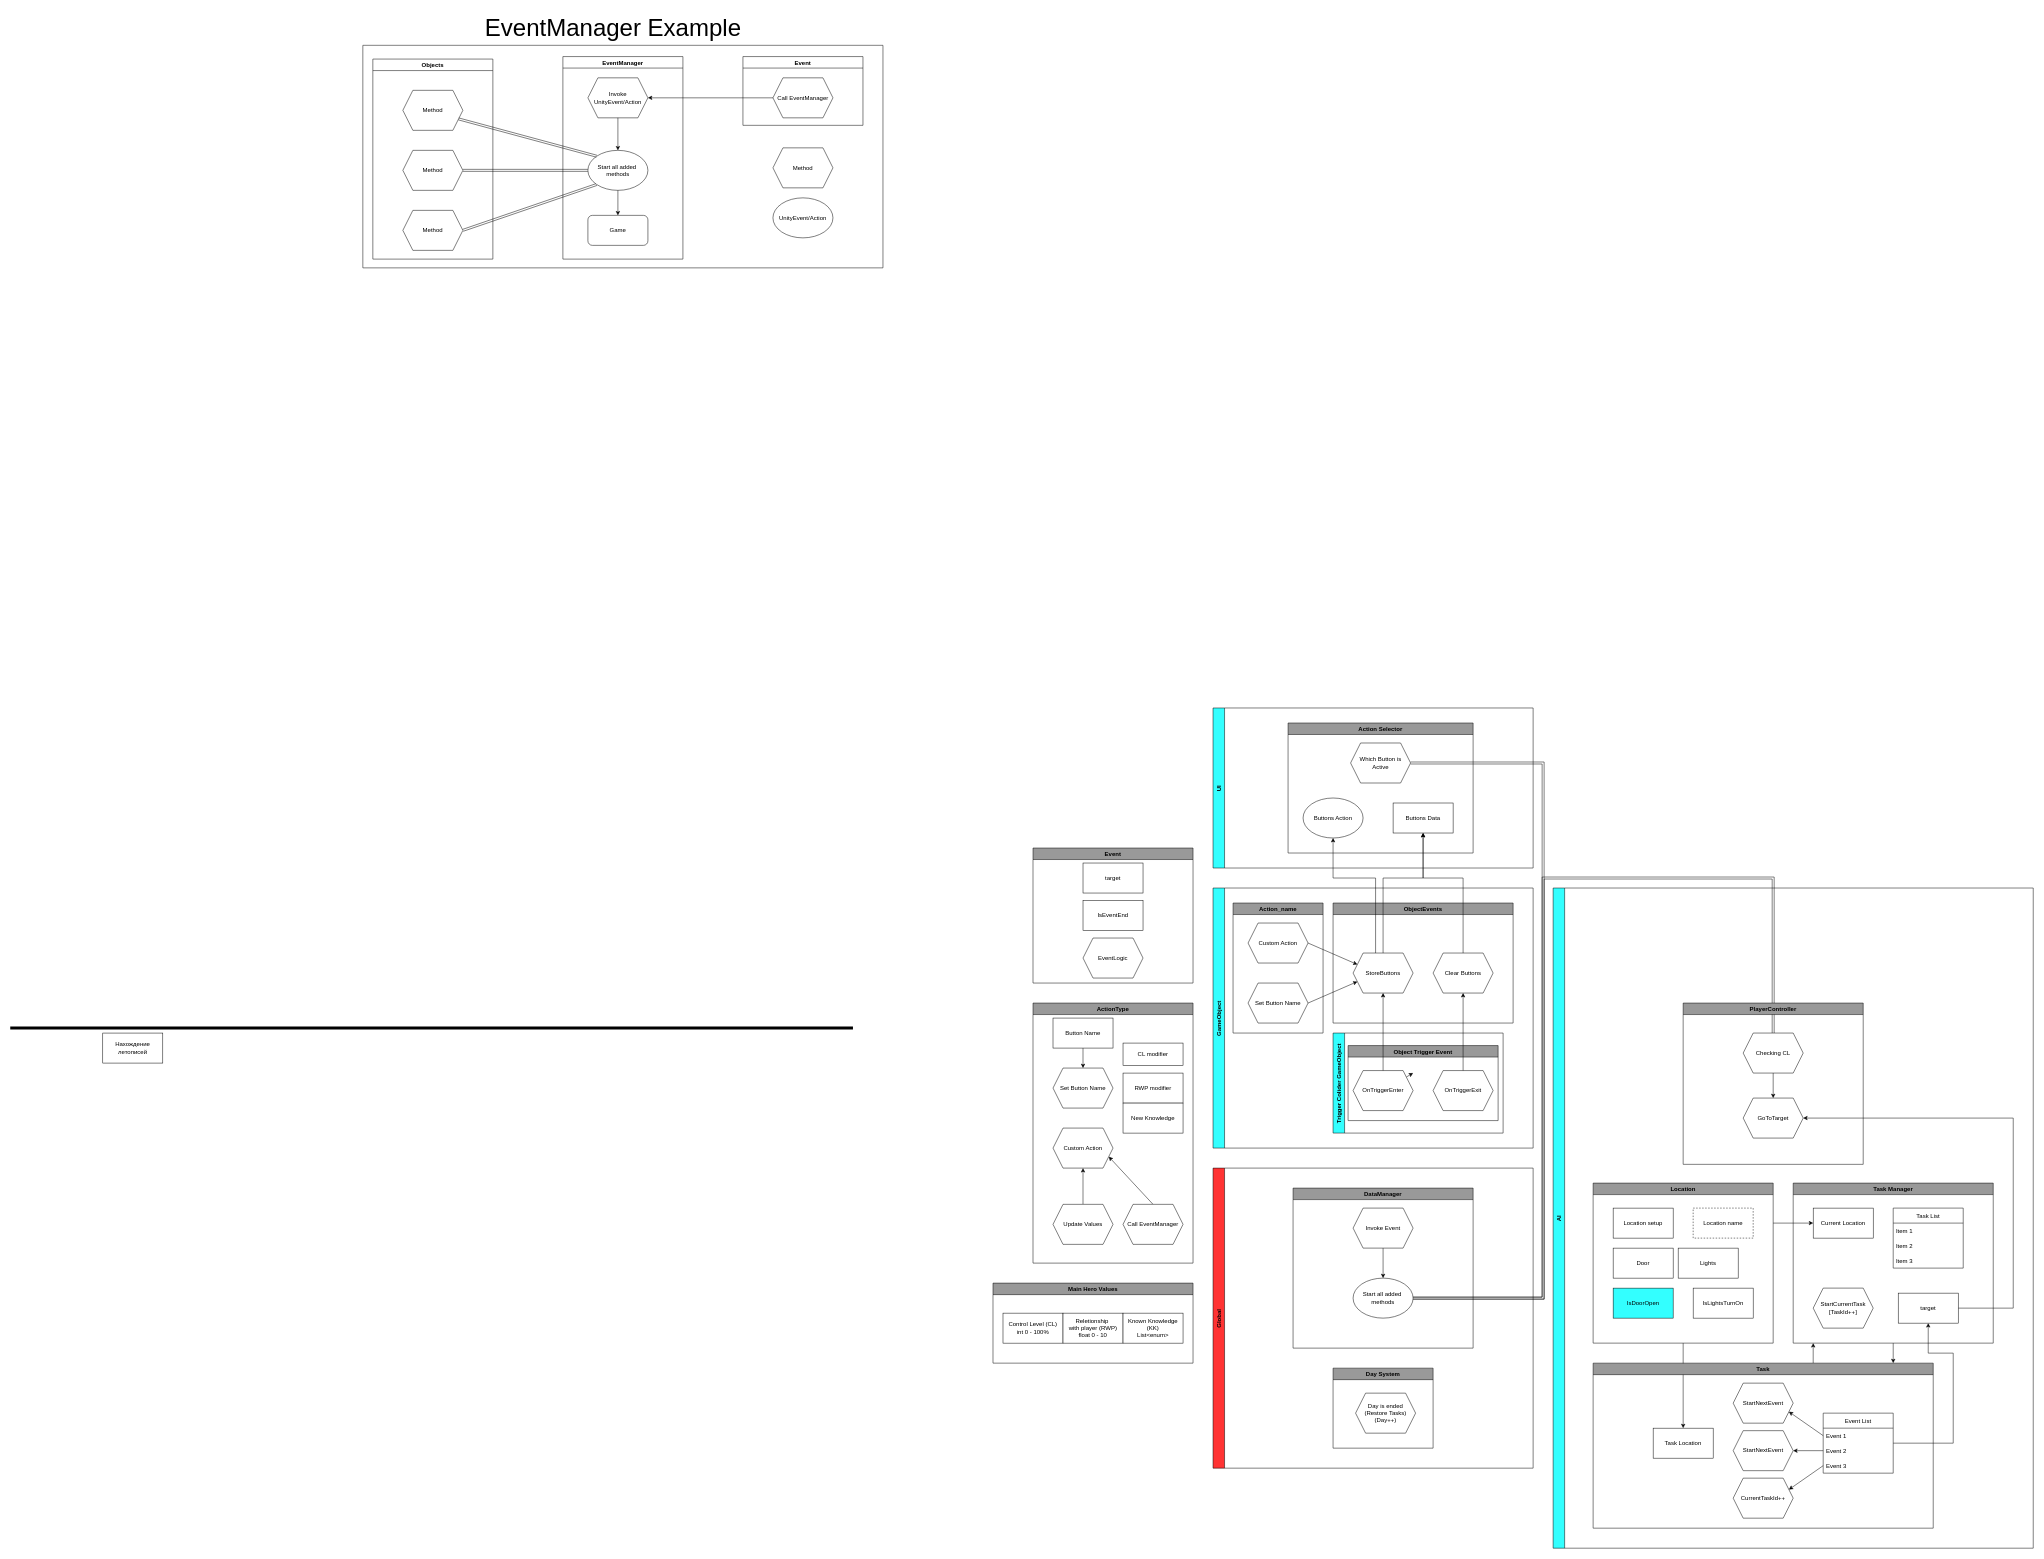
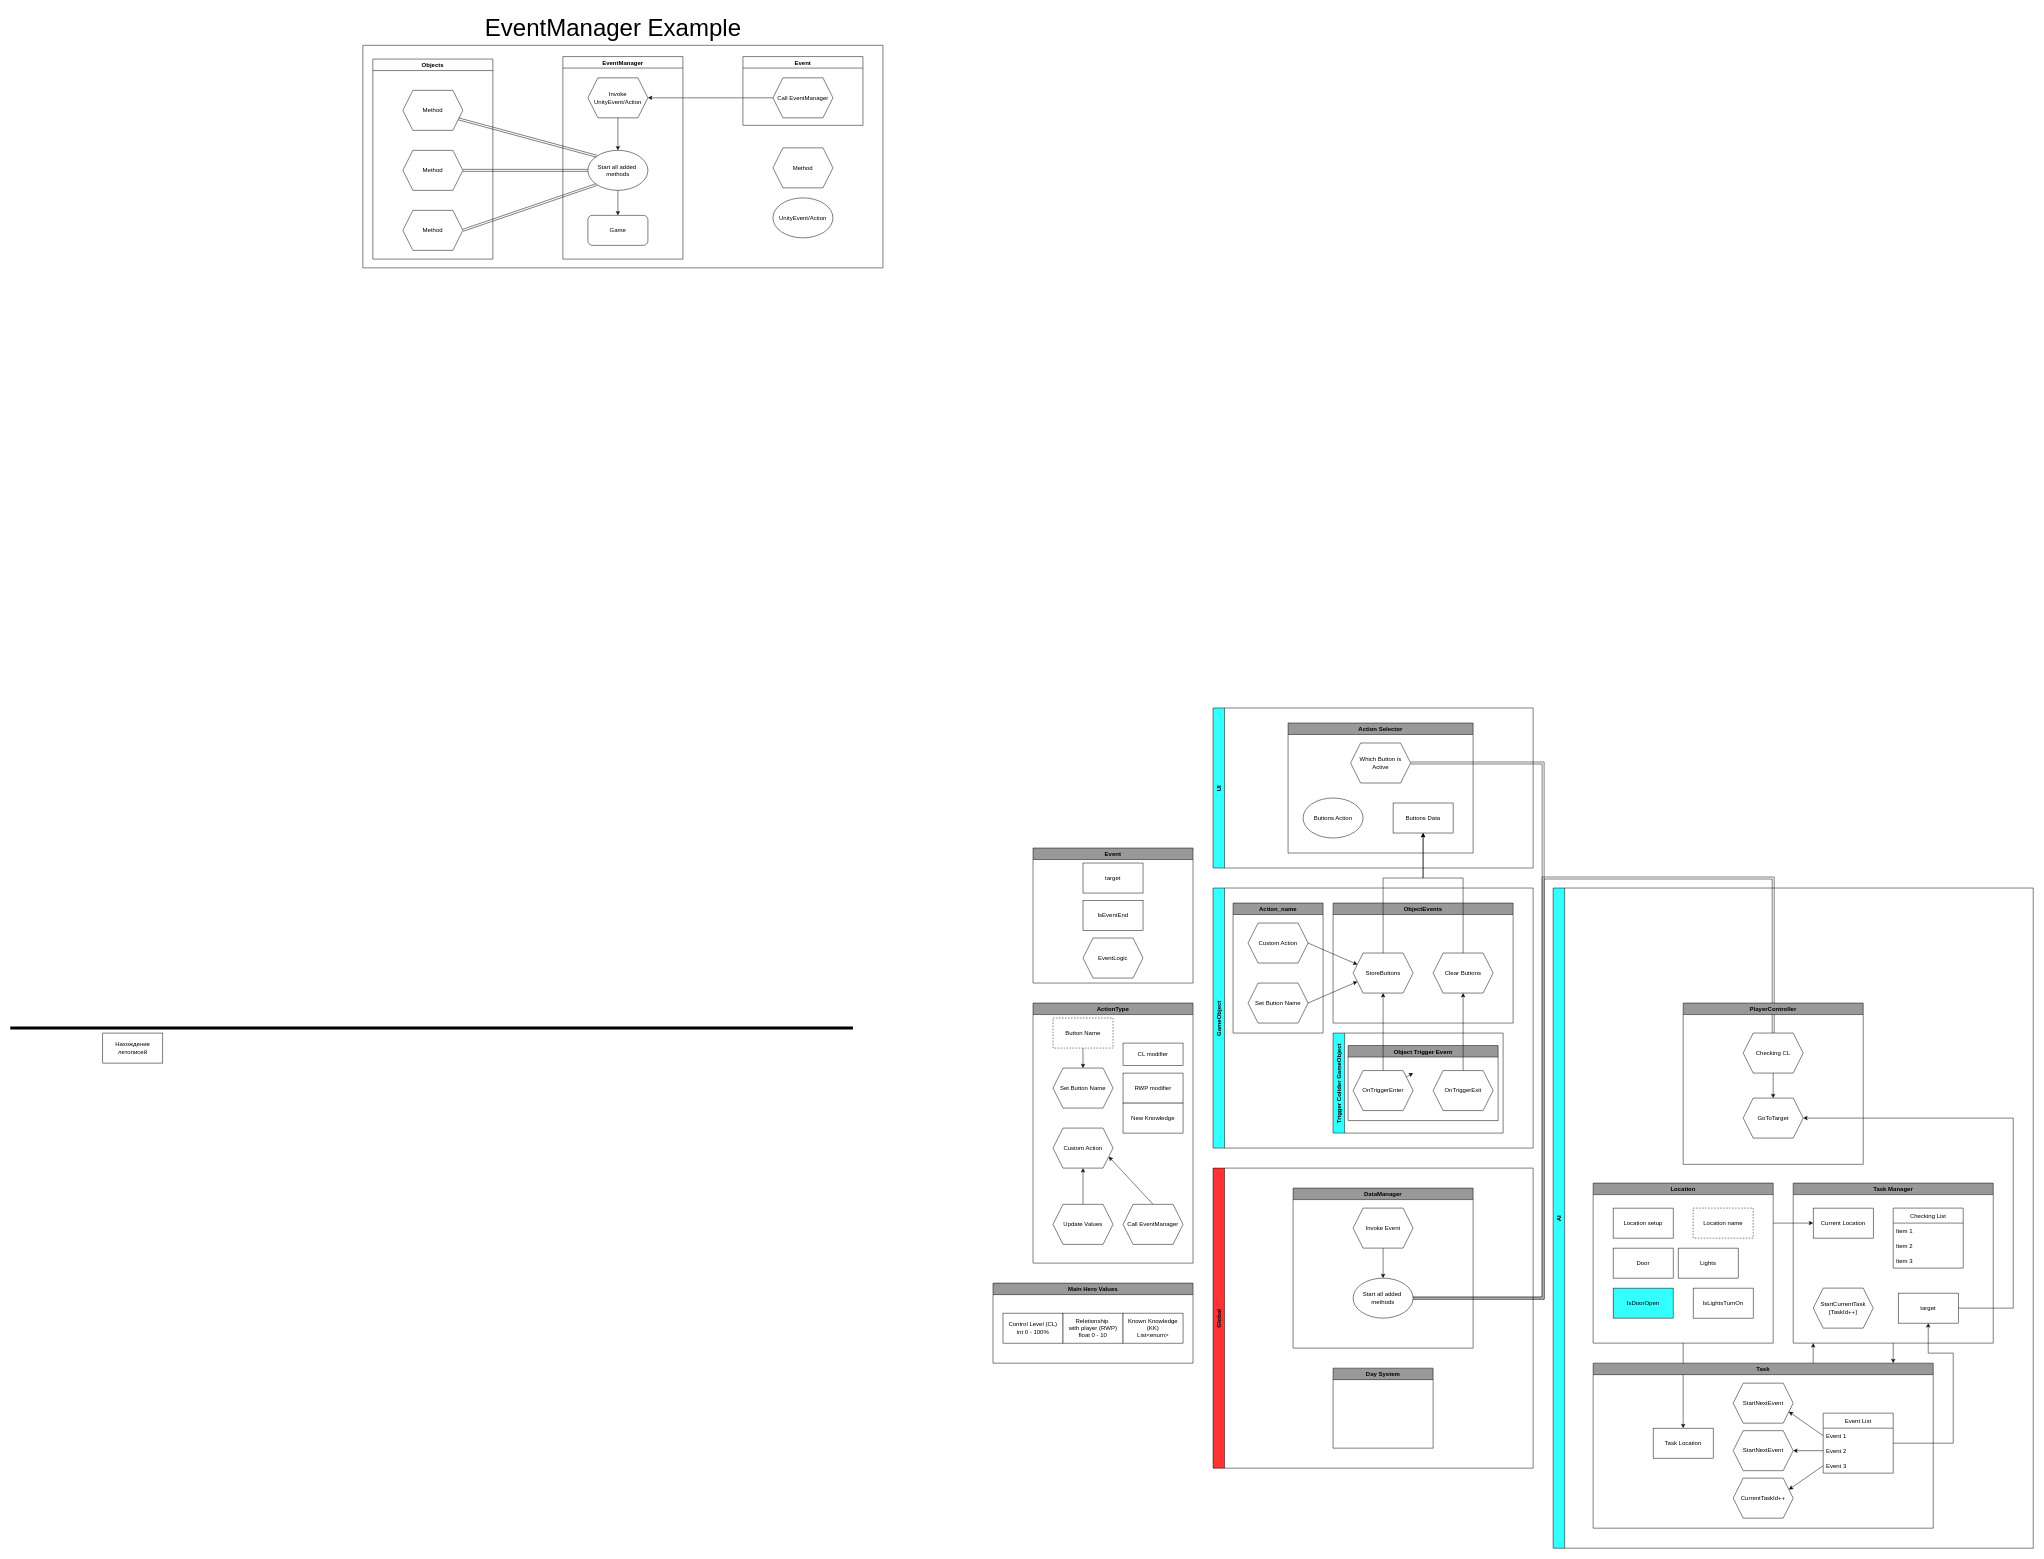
edge "StoreButtons" -> "Buttons Action": removed
node "Button Name": style solid -> dashed
node "Task List": label "Task List" -> "Checking List"
node "Day is ended (Restore Tasks) (Day++)": removed
